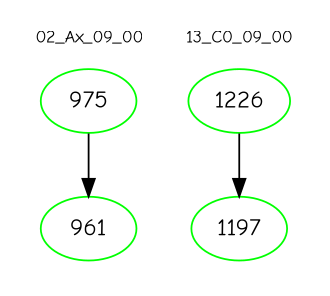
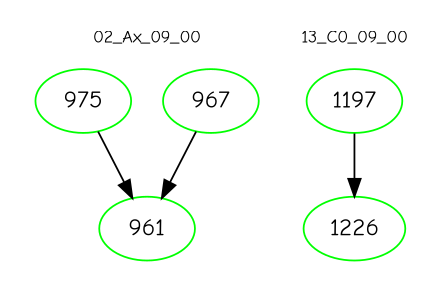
node "967": added
edge "1226" -> "1197": reversed
